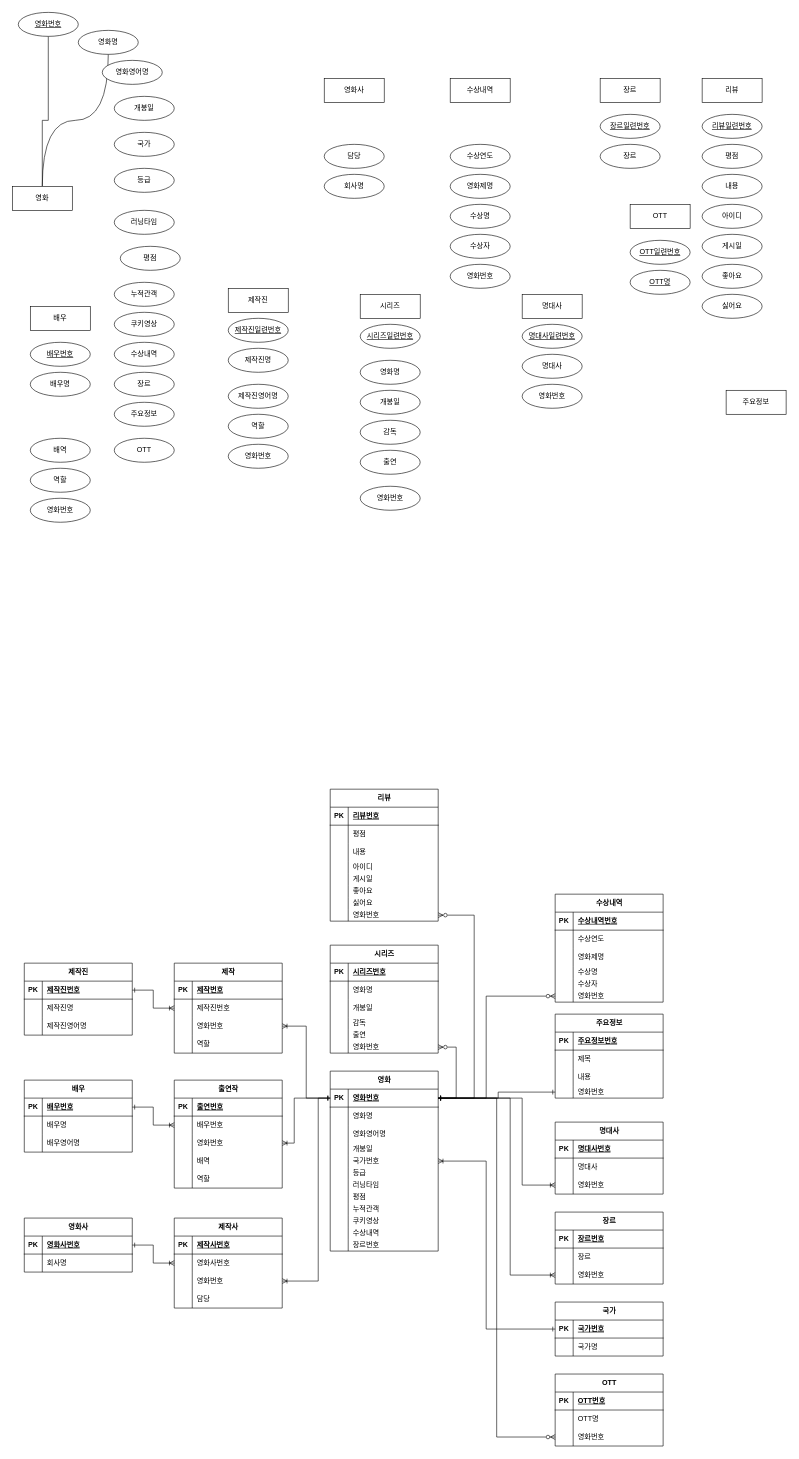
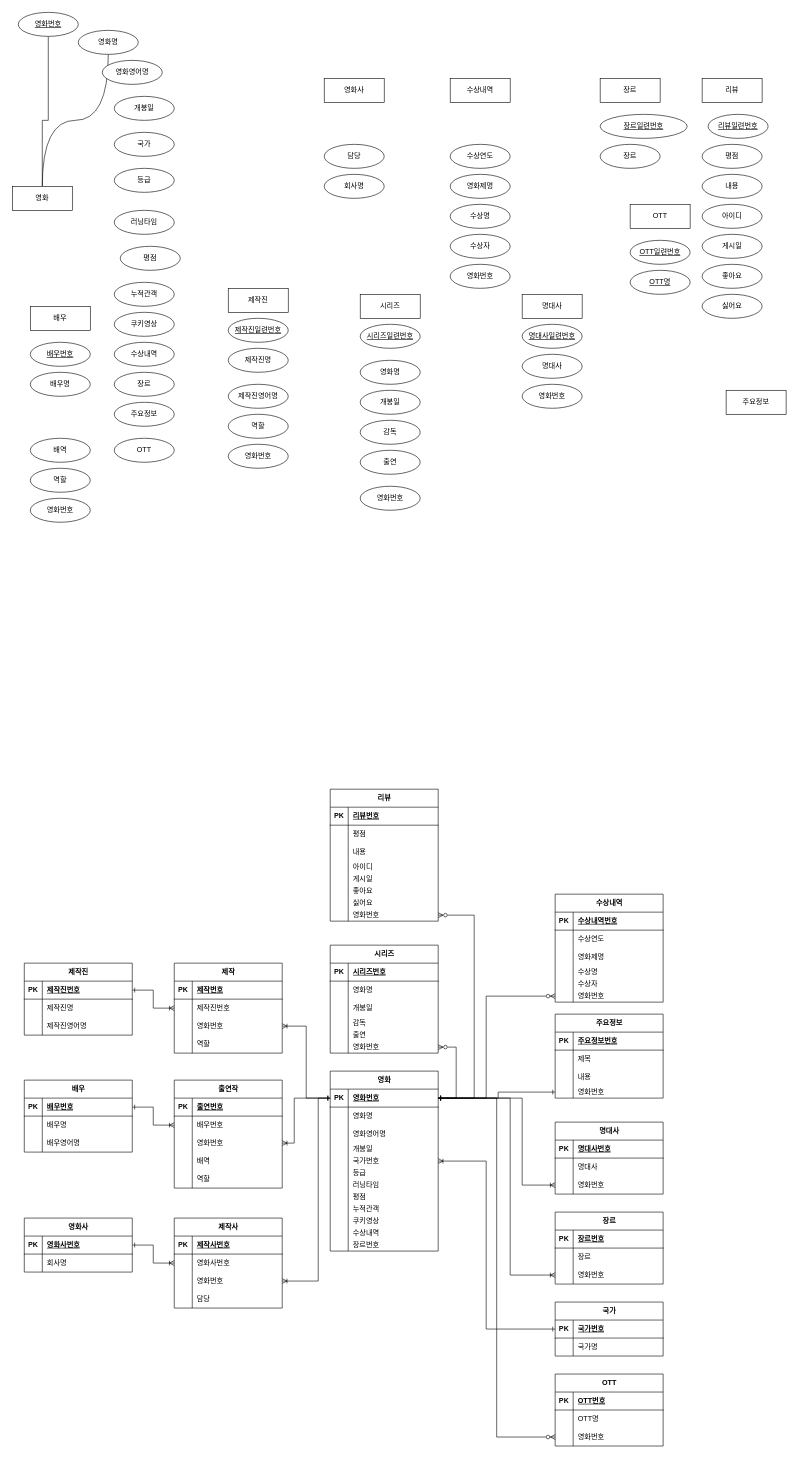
node "장르일련번호": size 60x24 -> 87x24
node "리뷰일련번호": moved (732, 126) -> (738, 126)
